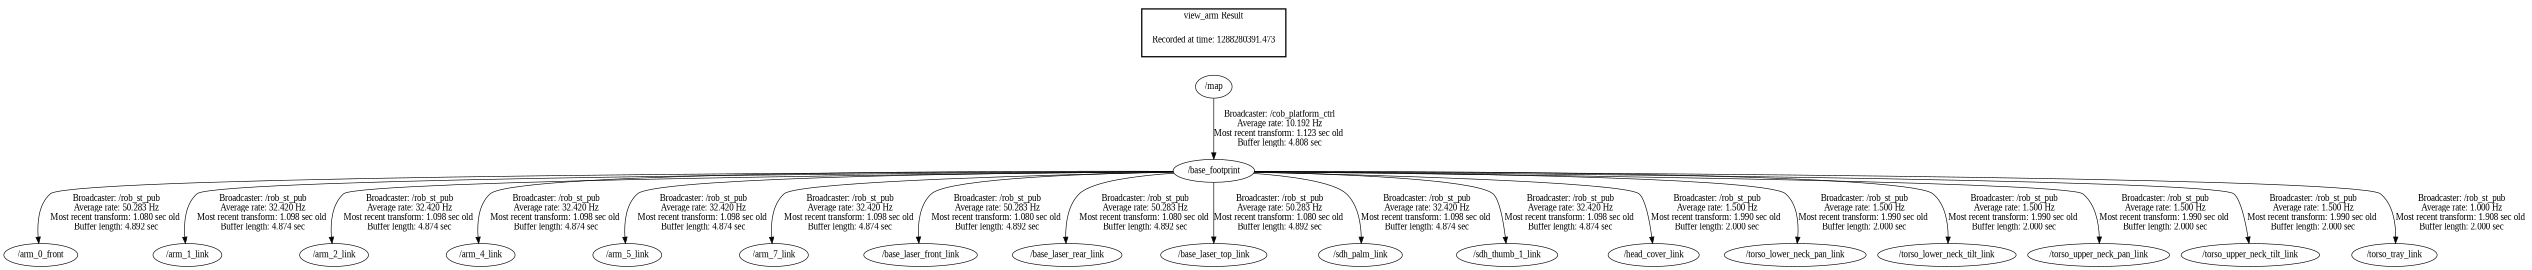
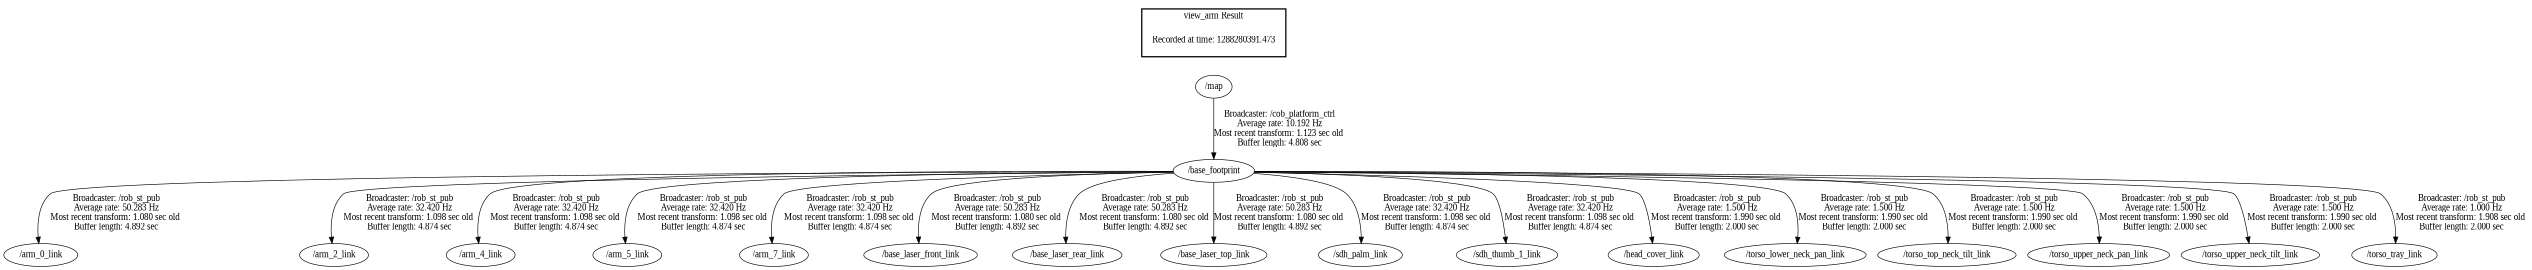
node "/arm_0_front": label "/arm_0_front" -> "/arm_0_link"
node "/arm_1_link": removed
node "/torso_lower_neck_tilt_link": label "/torso_lower_neck_tilt_link" -> "/torso_top_neck_tilt_link"
